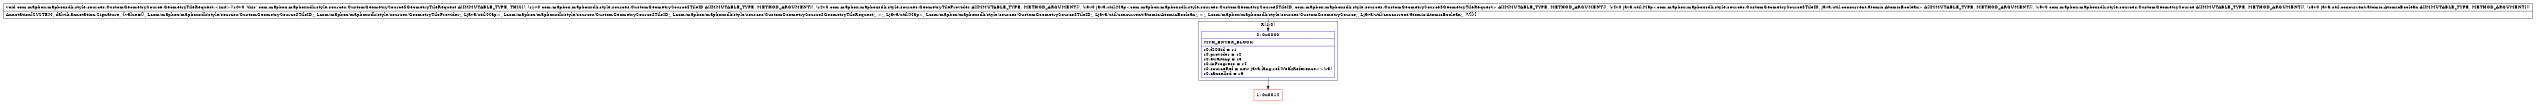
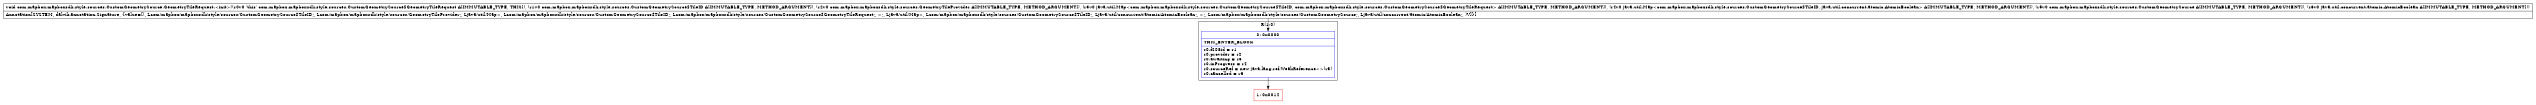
node "0: 0x0000": text "MTH_ENTER_BLOCK" -> "THIS_ENTER_BLOCK"
